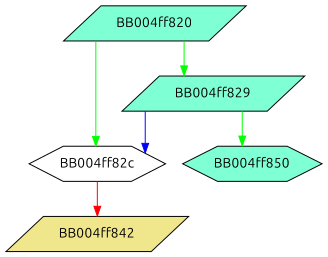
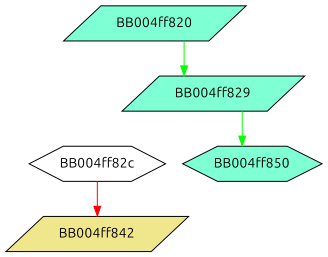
edge "BB004ff820" -> "BB004ff82c": removed
edge "BB004ff829" -> "BB004ff82c": removed
